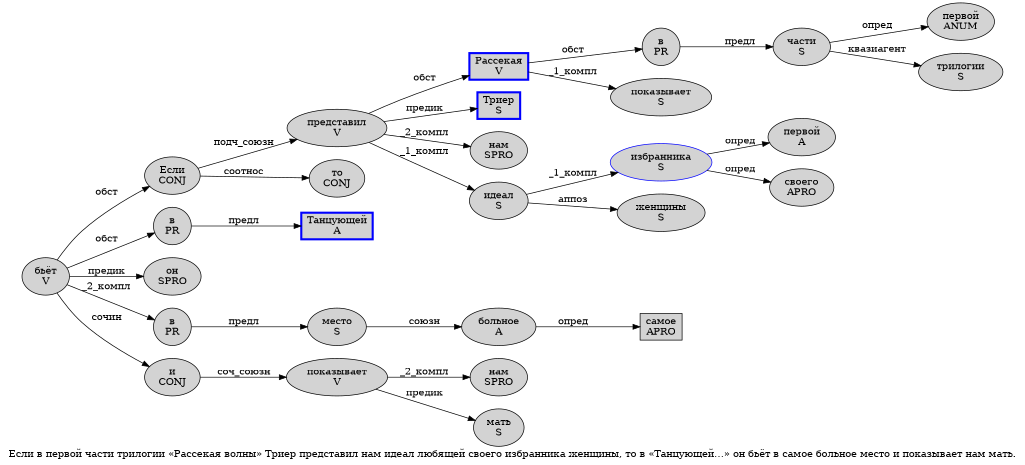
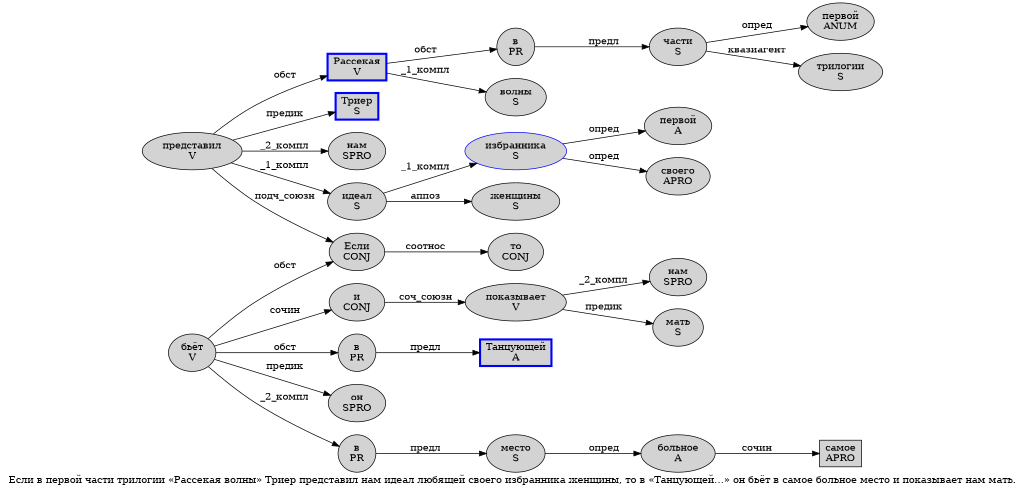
node "показывает S": label "показывает S" -> "волны S"
edge "Если CONJ" -> "представил V": reversed
edge "место S" -> "больное A": label "союзн" -> "опред"
edge "больное A" -> "самое APRO": label "опред" -> "сочин"
